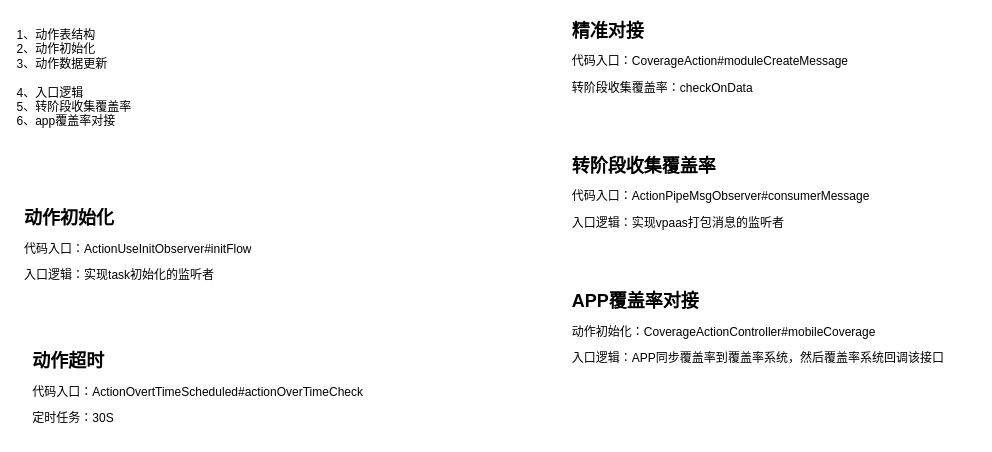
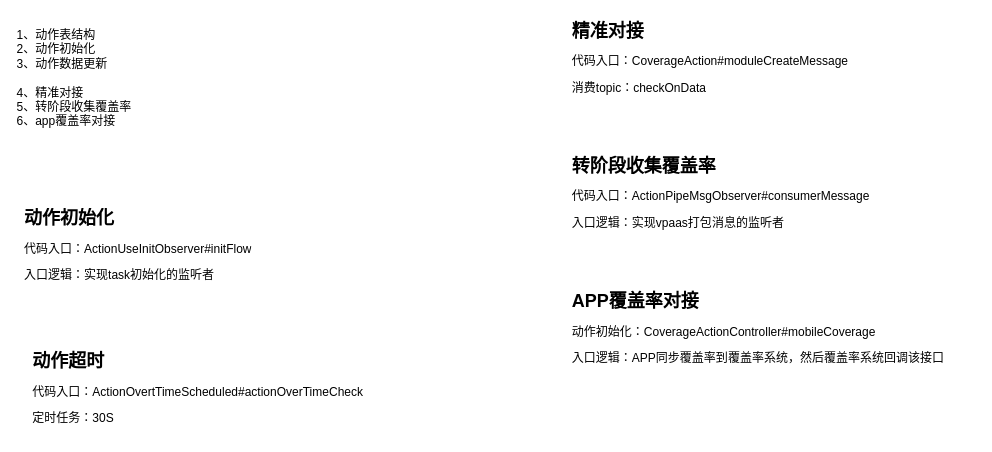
node "精准对接代码入口：CoverageAction#moduleCreateMessage 转阶段收集覆盖率：checkOnData": label "精准对接代码入口：CoverageAction#moduleCreateMessage 转阶段收集覆盖率：checkOnData" -> "精准对接代码入口：CoverageAction#moduleCreateMessage 消费topic：checkOnData"
node "1、动作表结构 2、动作初始化 3、动作数据更新 4、入口逻辑 5、转阶段收集覆盖率 6、app覆盖率对接": label "1、动作表结构 2、动作初始化 3、动作数据更新 4、入口逻辑 5、转阶段收集覆盖率 6、app覆盖率对接" -> "1、动作表结构 2、动作初始化 3、动作数据更新 4、精准对接 5、转阶段收集覆盖率 6、app覆盖率对接"
